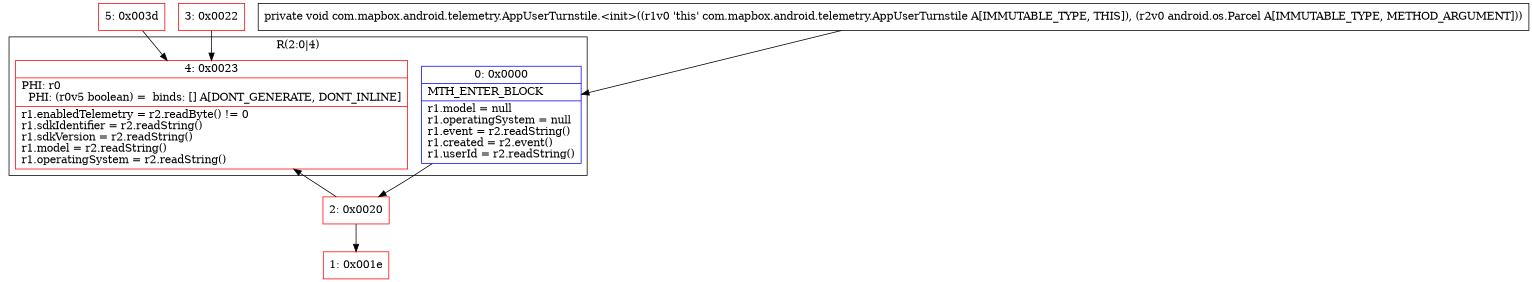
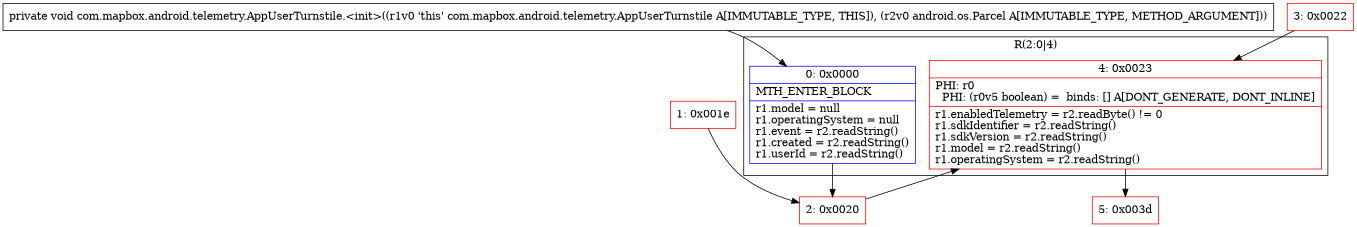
edge "5: 0x003d" -> "4: 0x0023": reversed
node "0: 0x0000": text "r1.created = r2.event()" -> "r1.created = r2.readString()"
edge "2: 0x0020" -> "1: 0x001e": reversed
